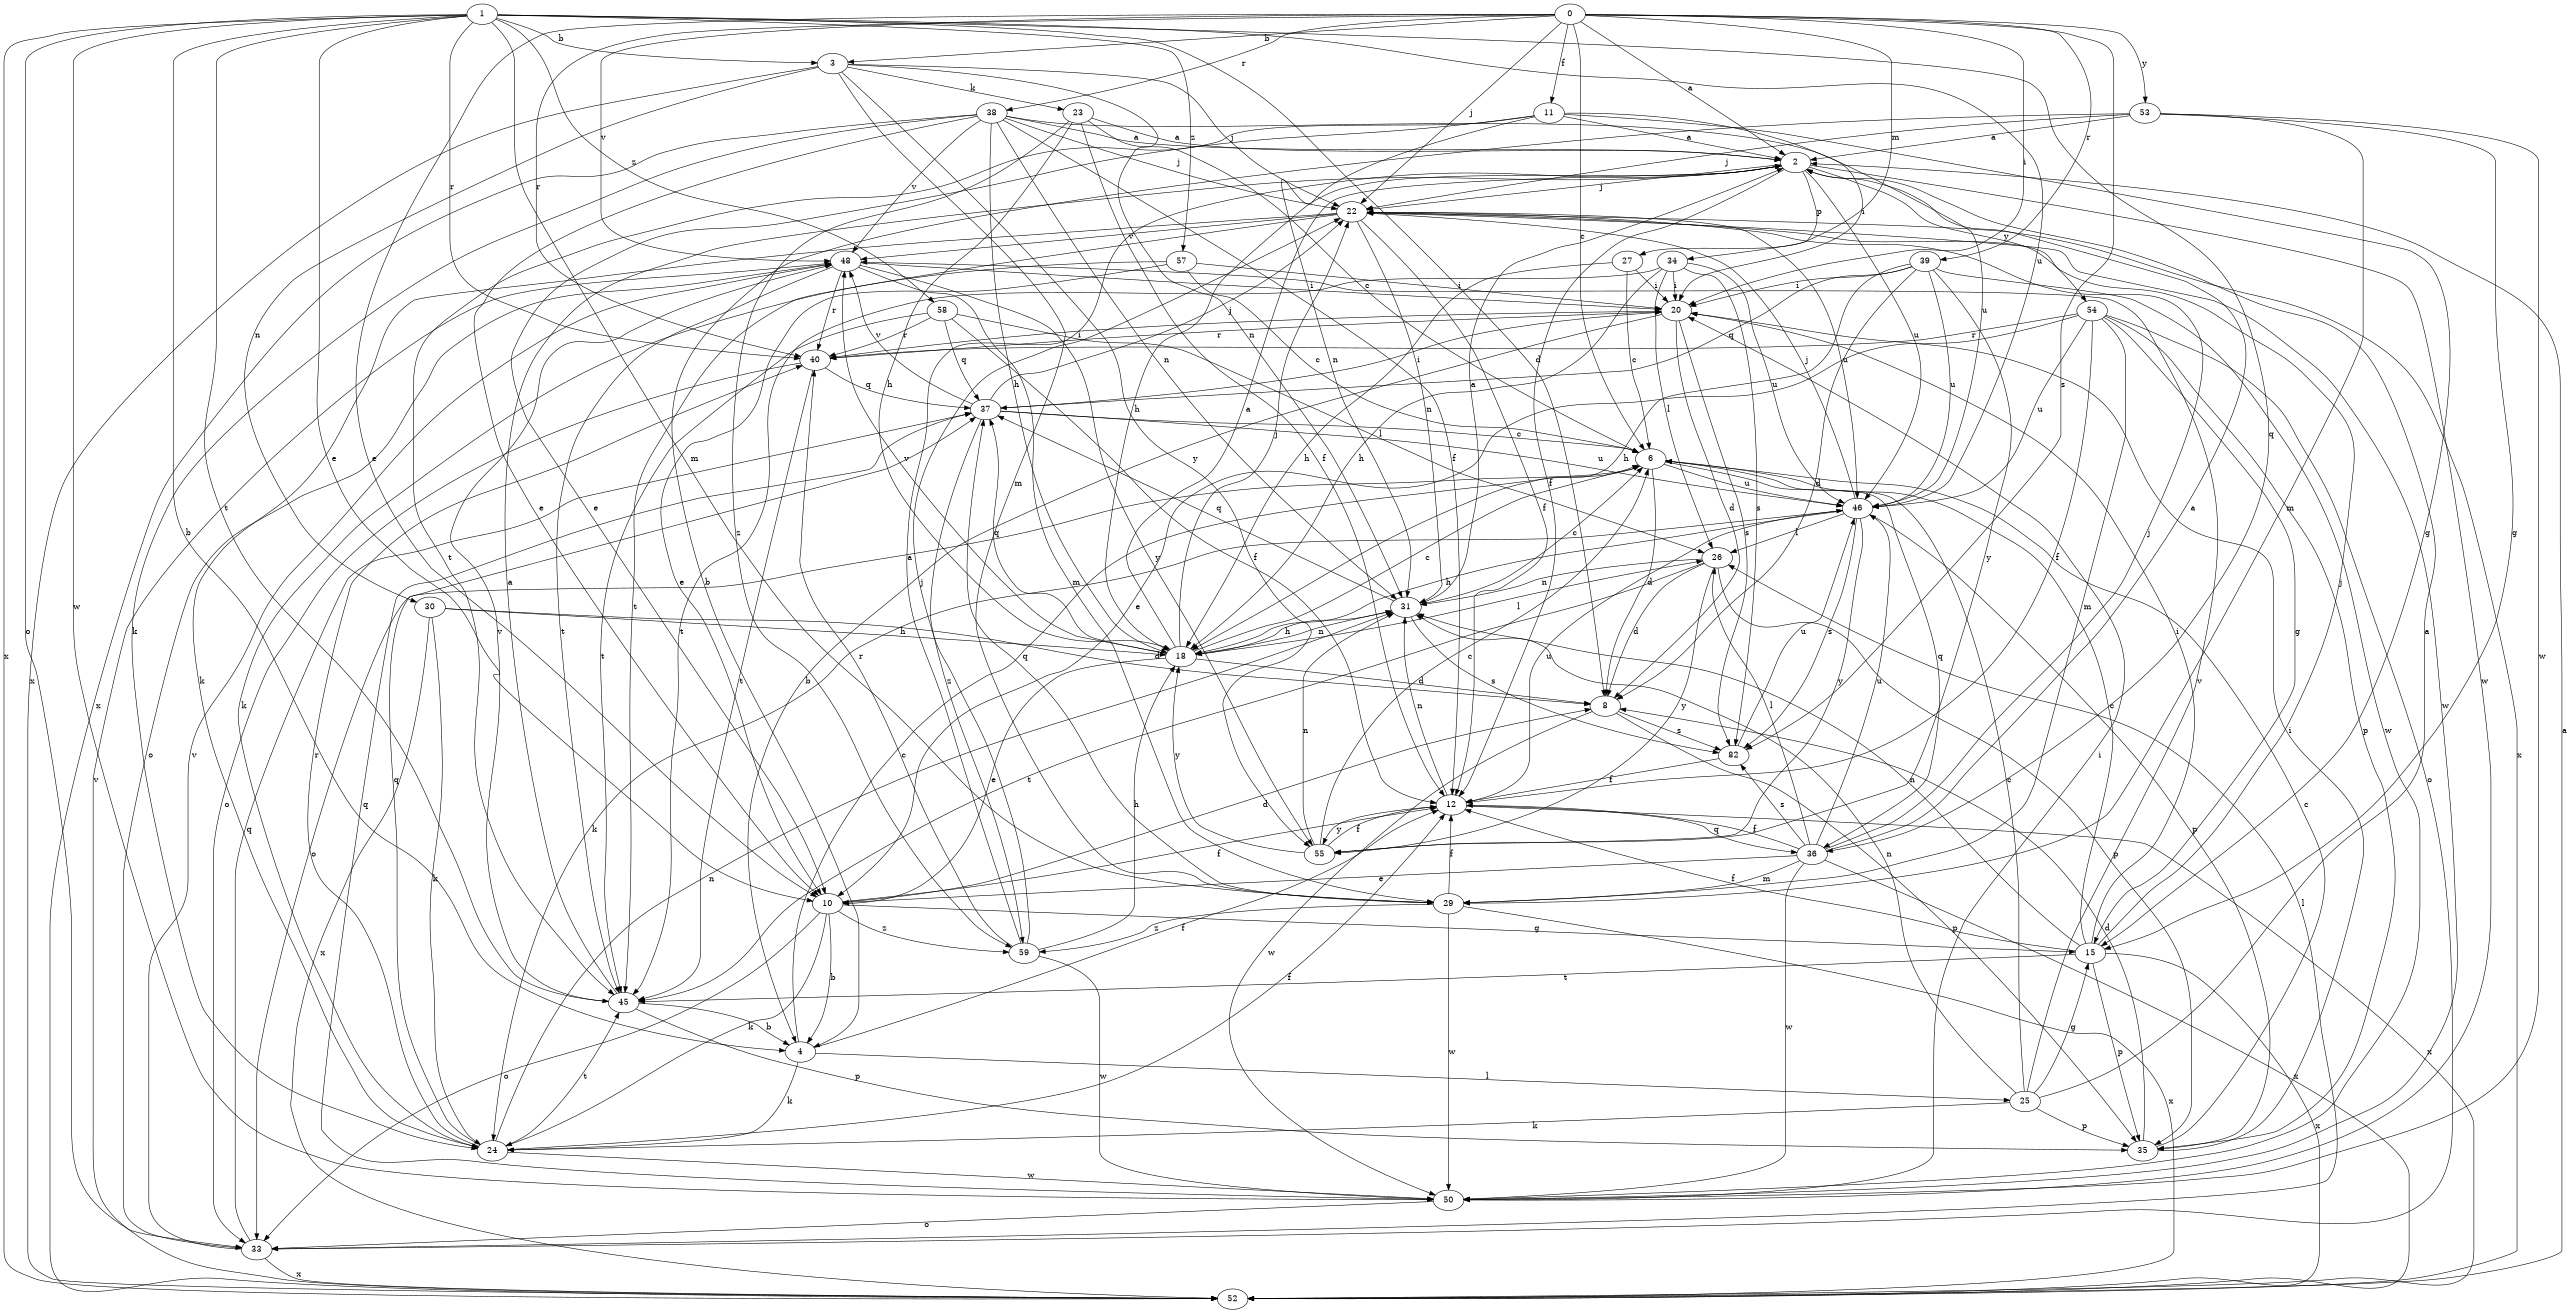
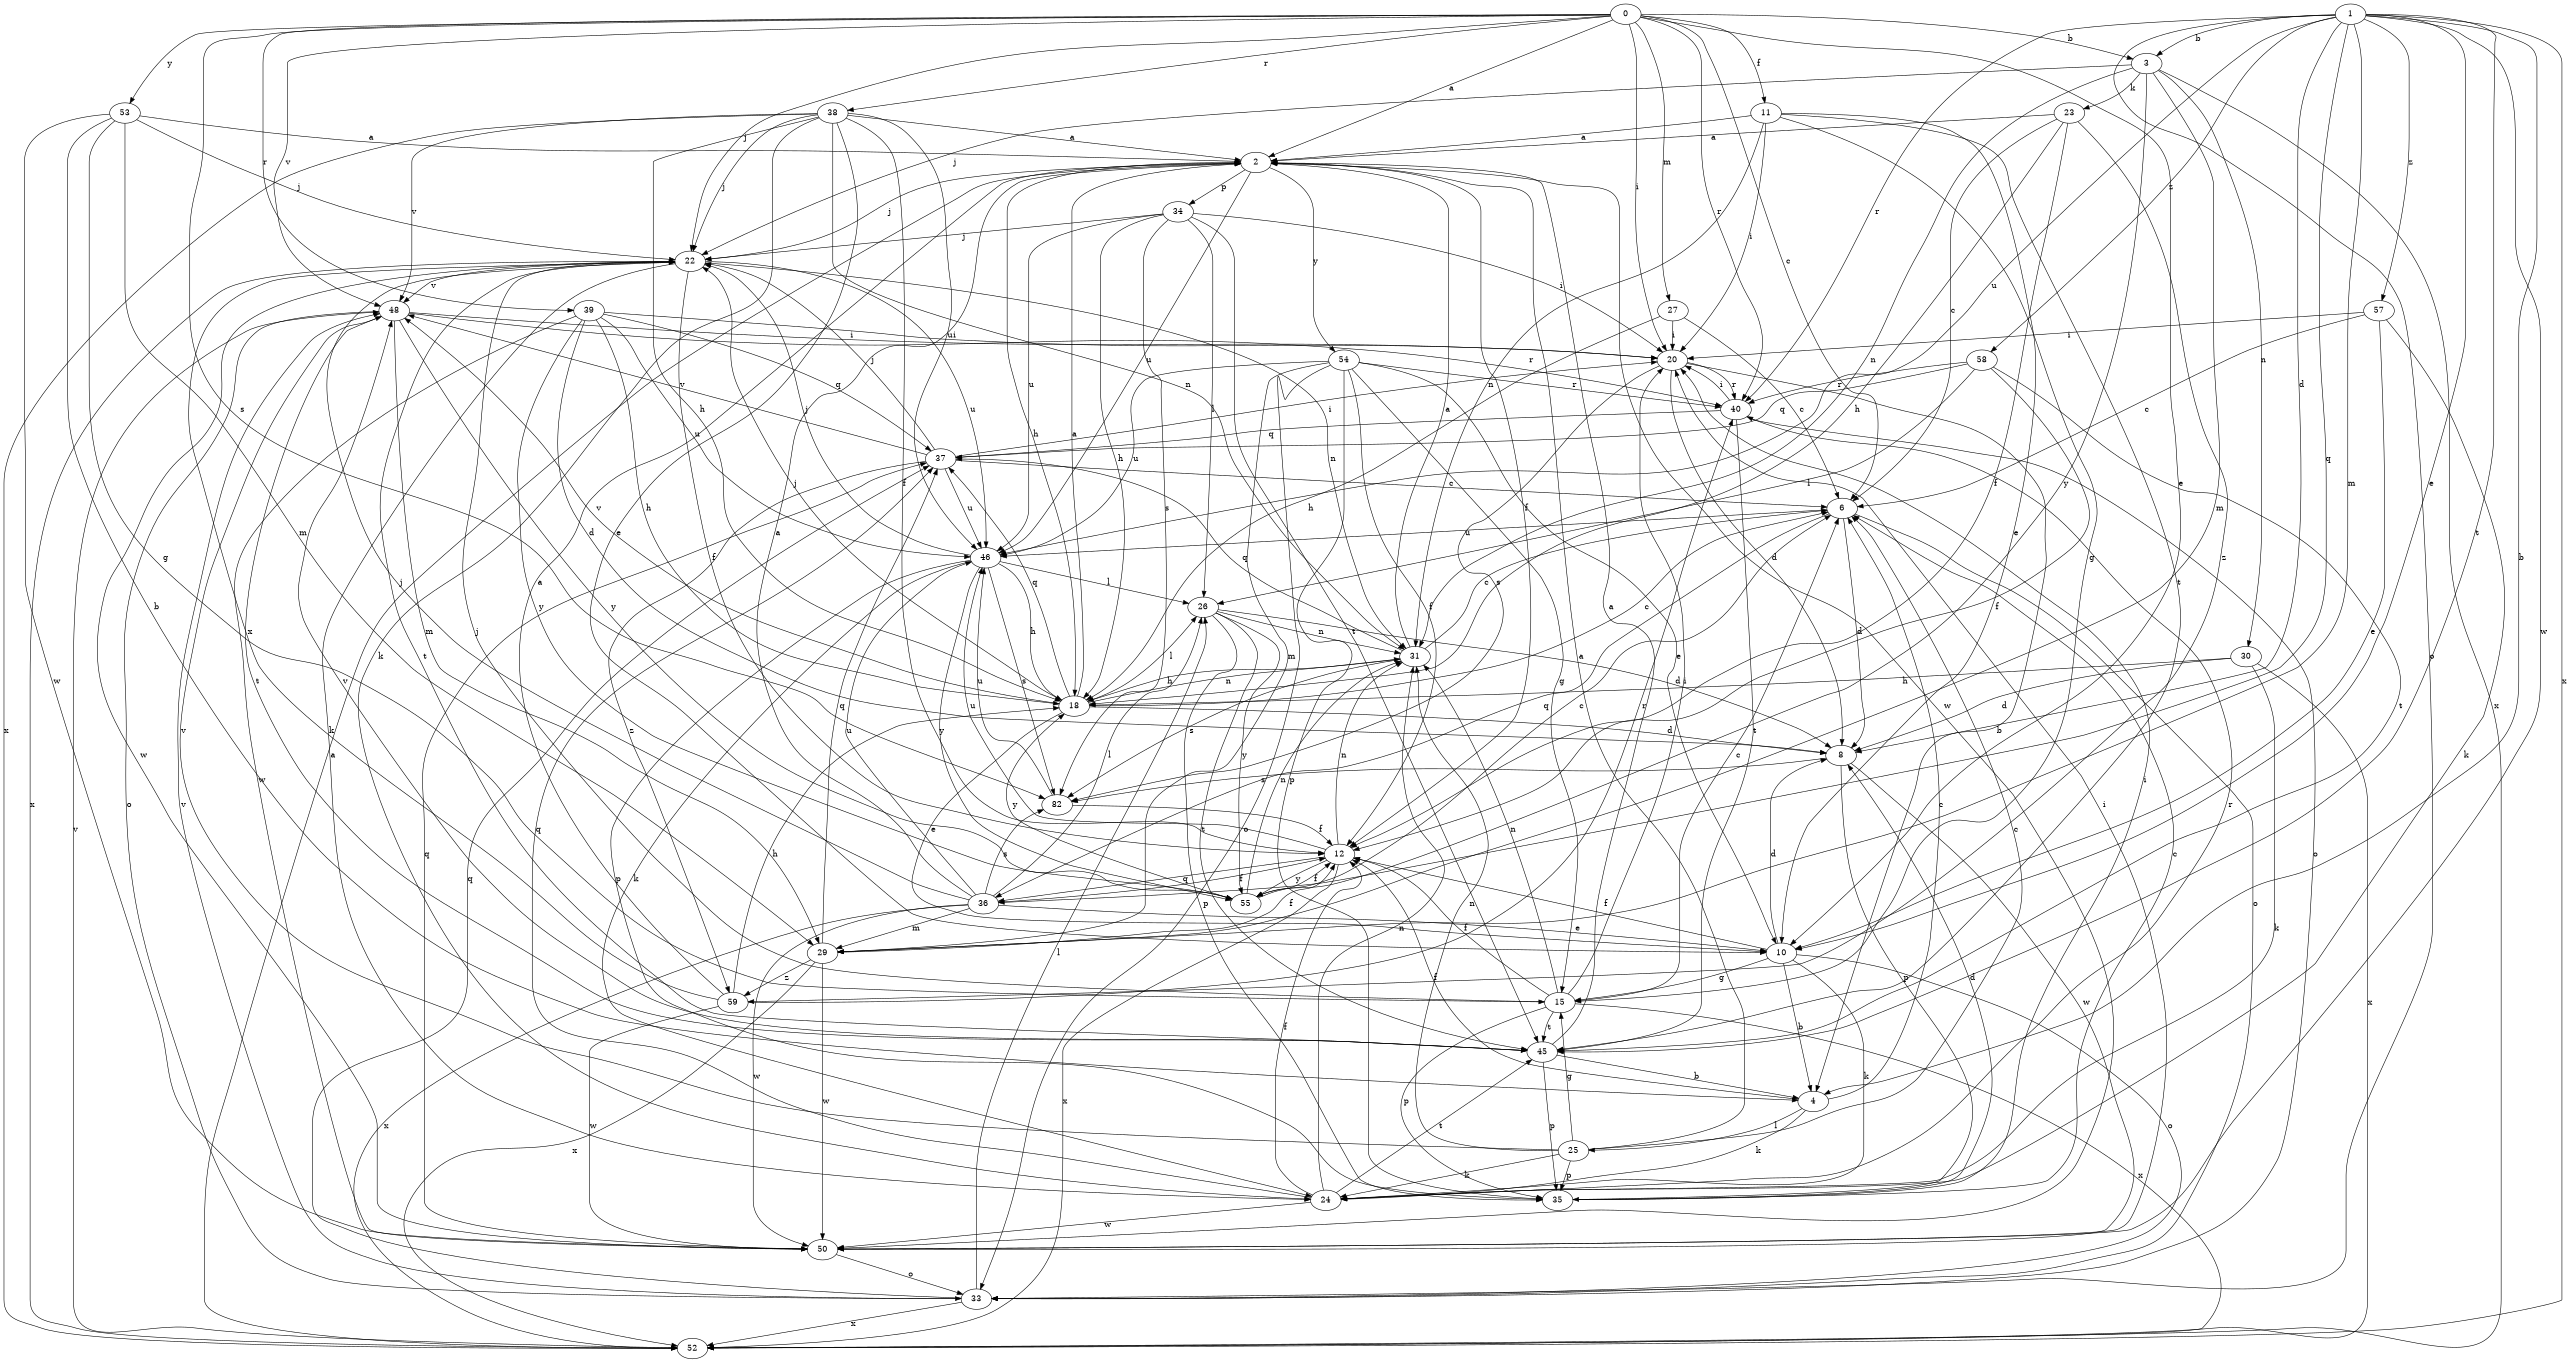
edge "34" -> "22": added, label "j"
edge "59" -> "22": label "j" -> "x"
edge "10" -> "59": removed, label "z"
